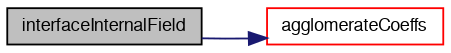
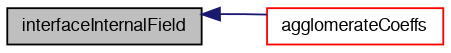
edge "interfaceInternalField" -> "agglomerateCoeffs": reversed
